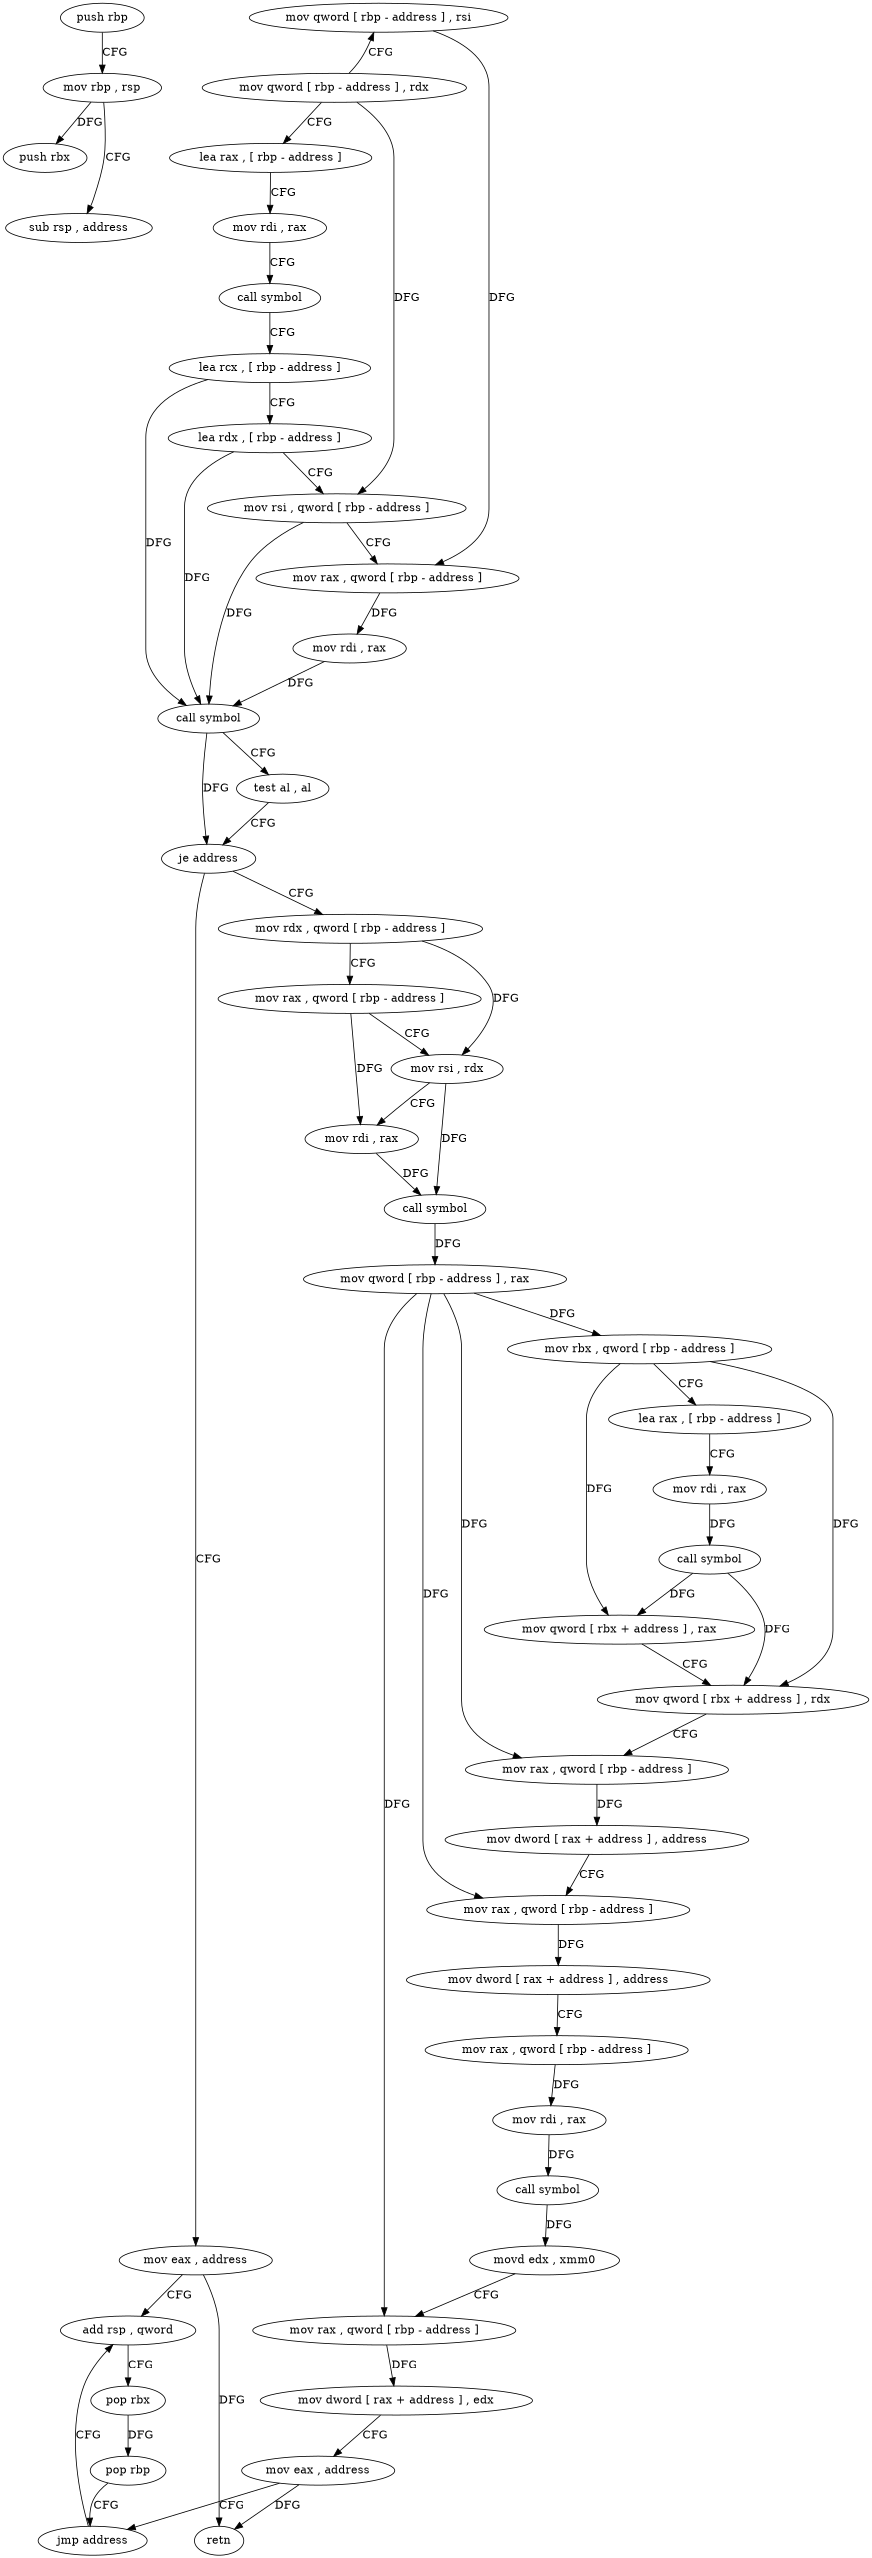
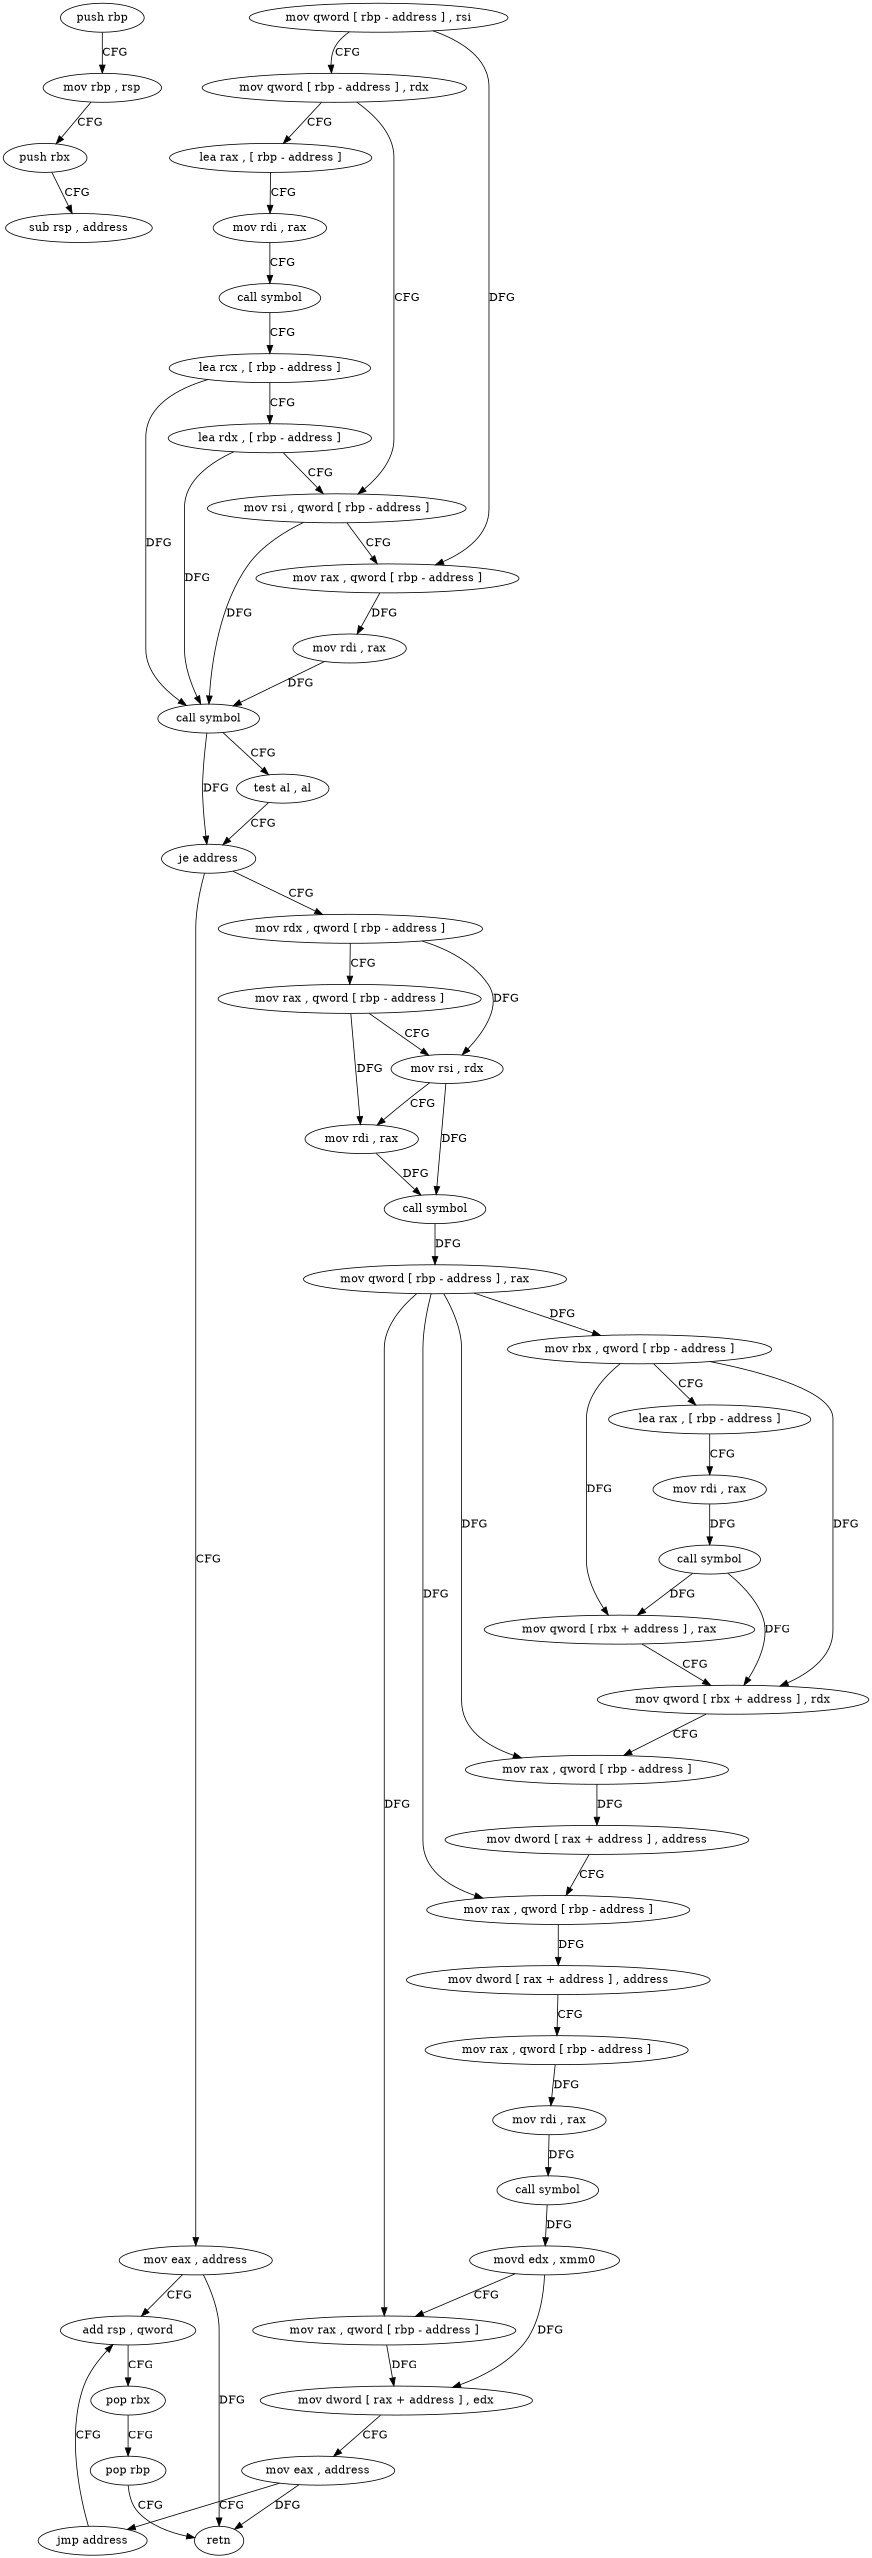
edge "mov qword [ rbp - address ] , rdx" -> "mov qword [ rbp - address ] , rsi": reversed
edge "mov rbp , rsp" -> "push rbx": label "DFG" -> "CFG"
edge "mov rbp , rsp" -> "sub rsp , address": now "push rbx" -> "sub rsp , address"
edge "mov qword [ rbp - address ] , rdx" -> "mov rsi , qword [ rbp - address ]": label "DFG" -> "CFG"
edge "movd edx , xmm0" -> "mov dword [ rax + address ] , edx": added, label "DFG"
edge "pop rbx" -> "pop rbp": label "DFG" -> "CFG"
edge "pop rbp" -> "jmp address": now "pop rbp" -> "retn"
